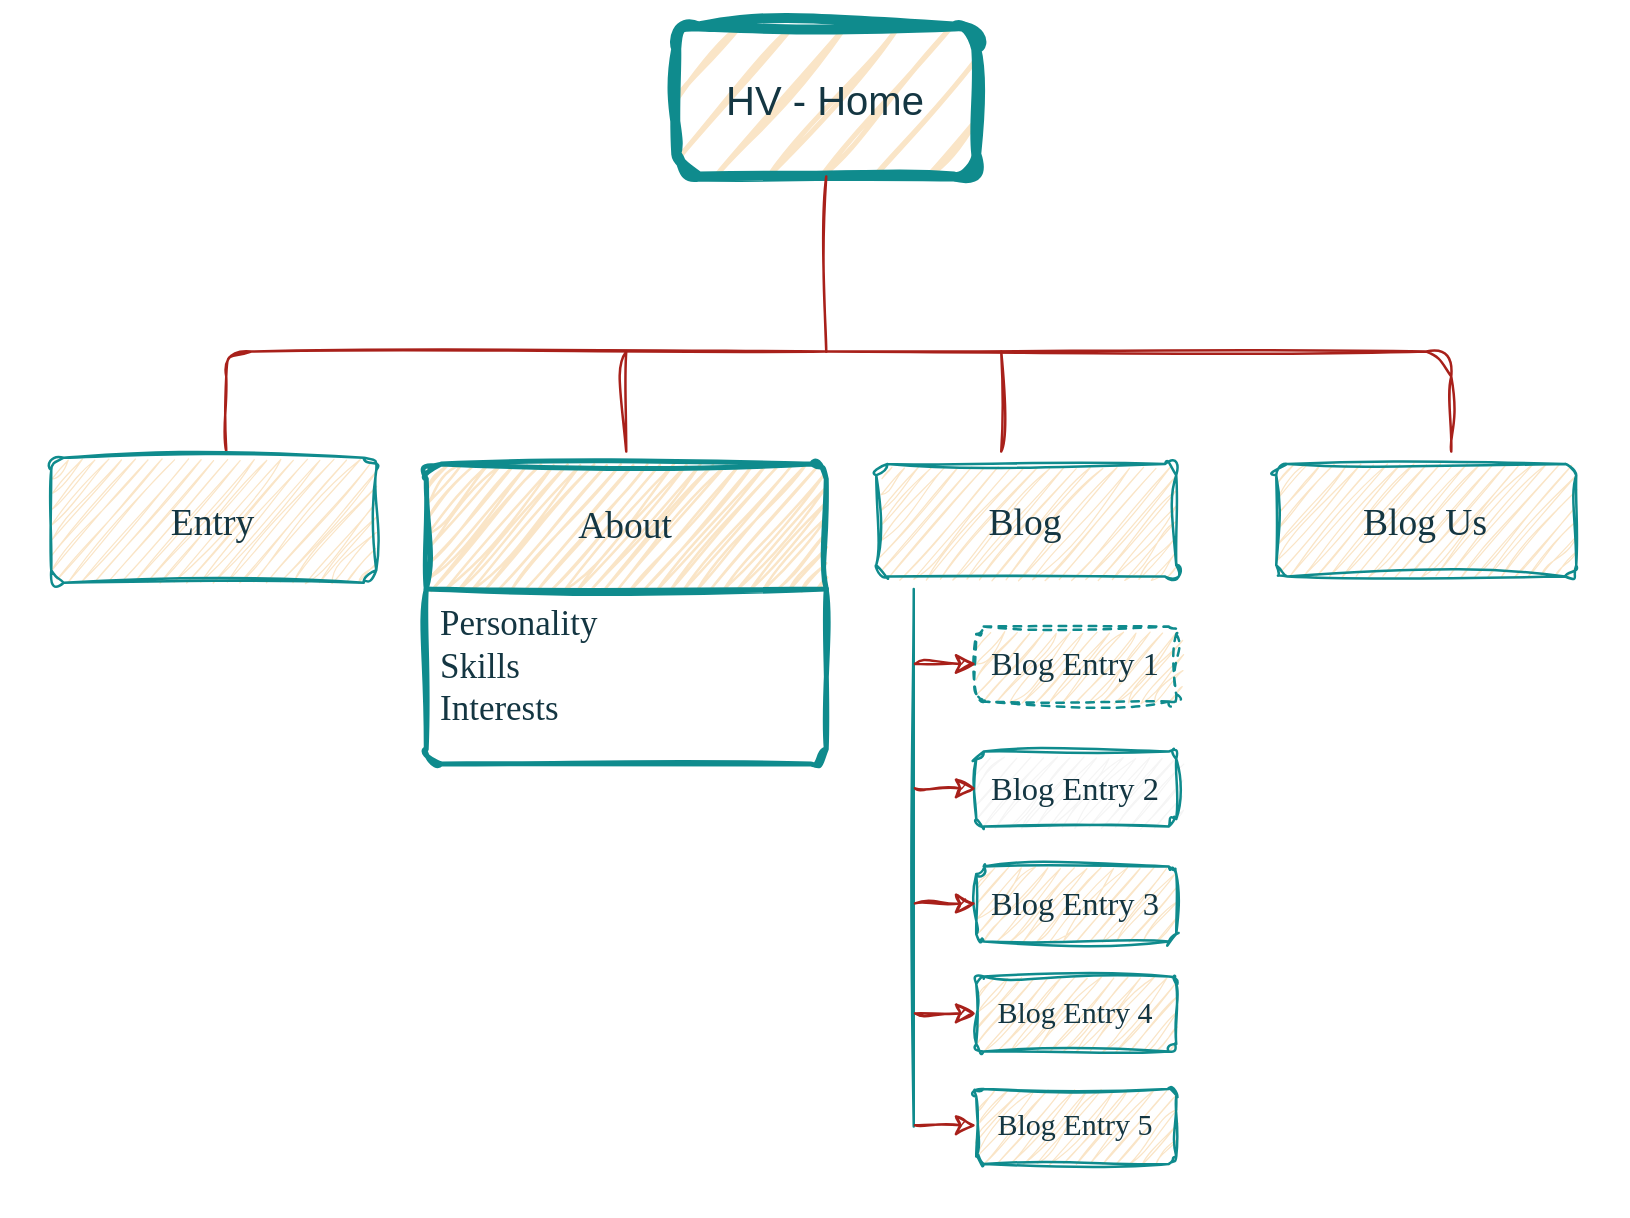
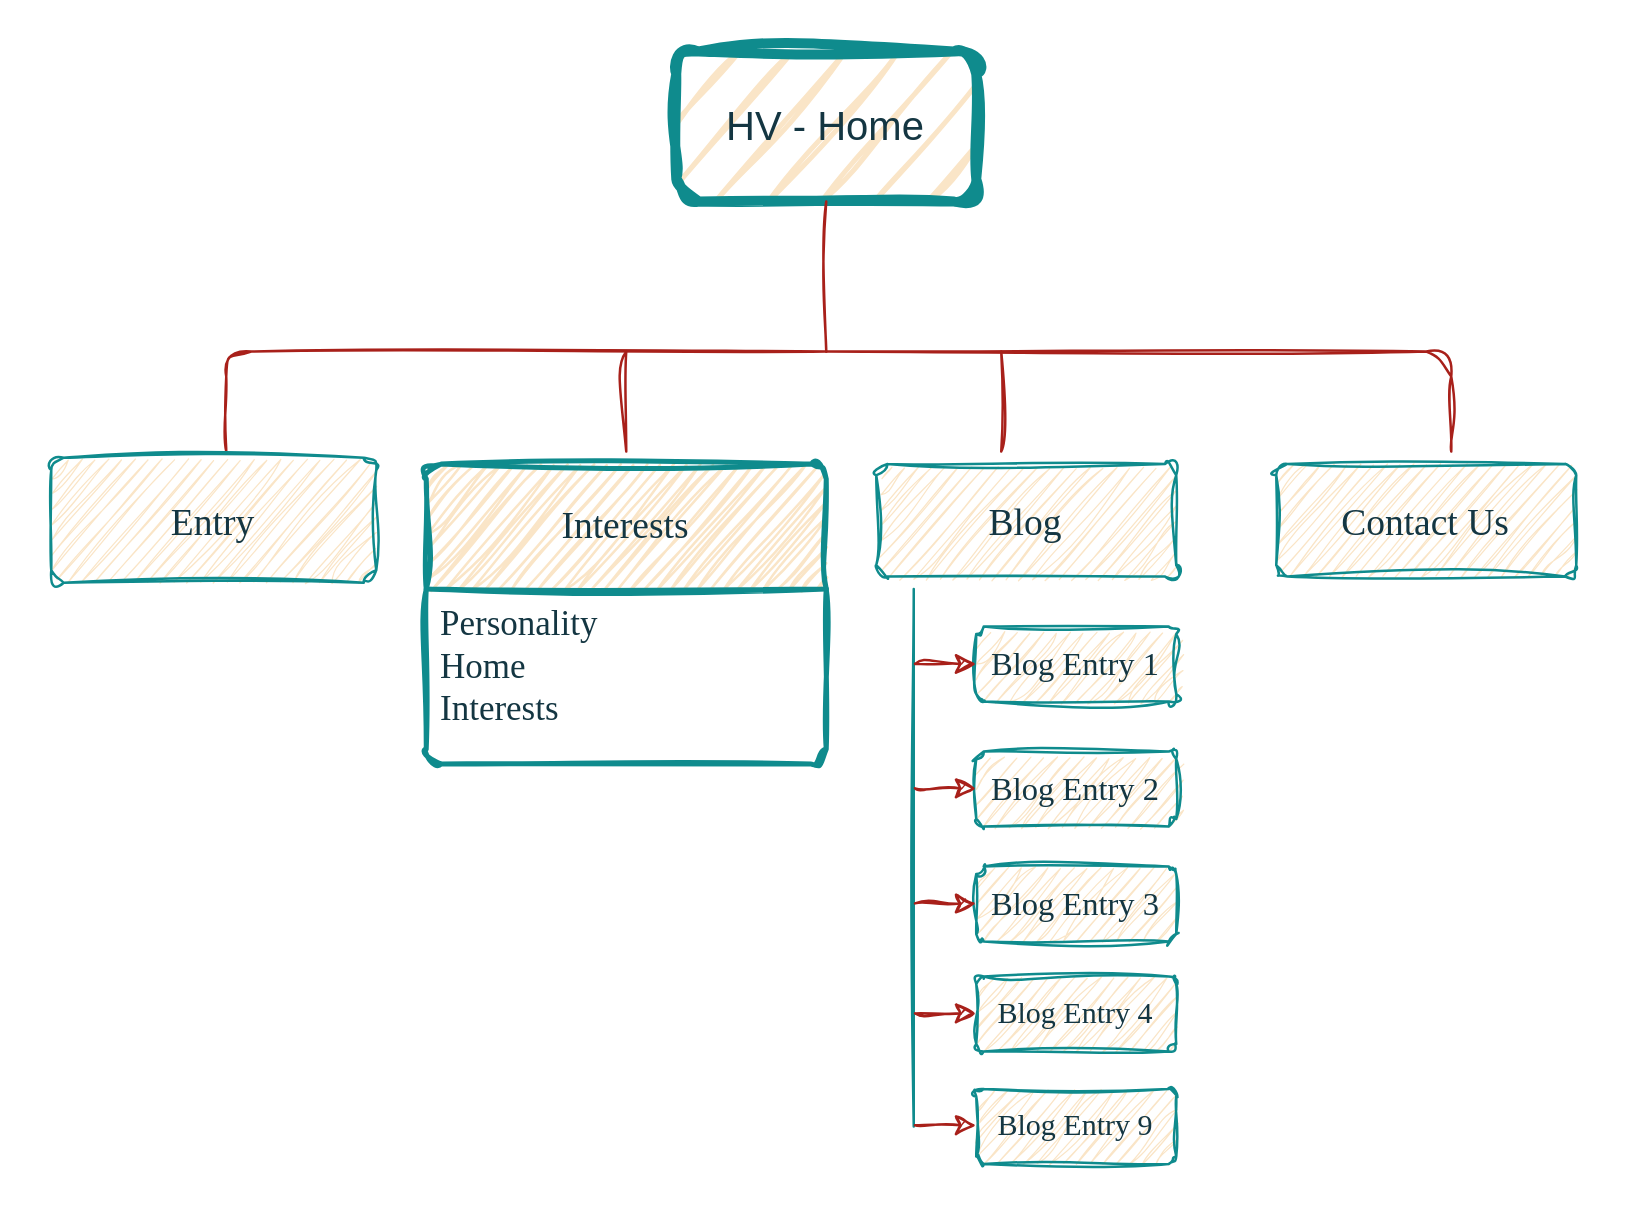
node "HV - Home": moved (826, 101) -> (826, 126)
node "Blog Us": label "Blog Us" -> "Contact Us"
node "About": label "About" -> "Interests"
node "Personality Skills Interests": label "Personality Skills Interests" -> "Personality Home Interests"
node "Blog Entry 1": style dashed -> solid
node "Blog Entry 2": fillcolor #f5f5f5 -> #fae5c7
node "Blog Entry 5": label "Blog Entry 5" -> "Blog Entry 9"
